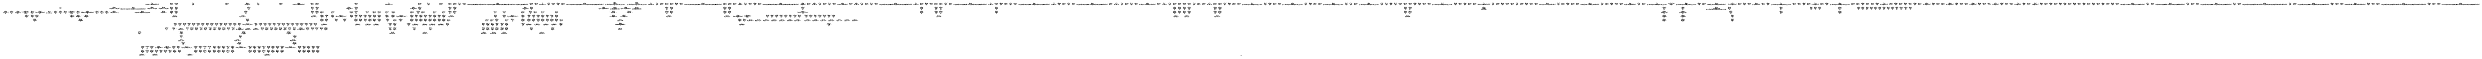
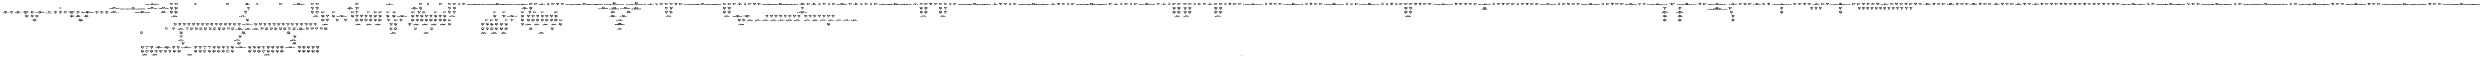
node "NodeID: 1030": added
